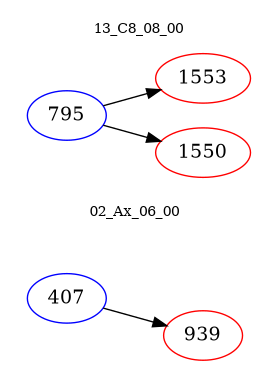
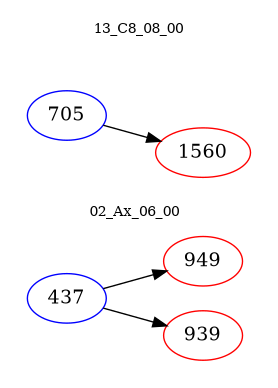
node "1553": removed
node "795": label "795" -> "705"
node "1550": label "1550" -> "1560"
node "949": added
node "407": label "407" -> "437"
